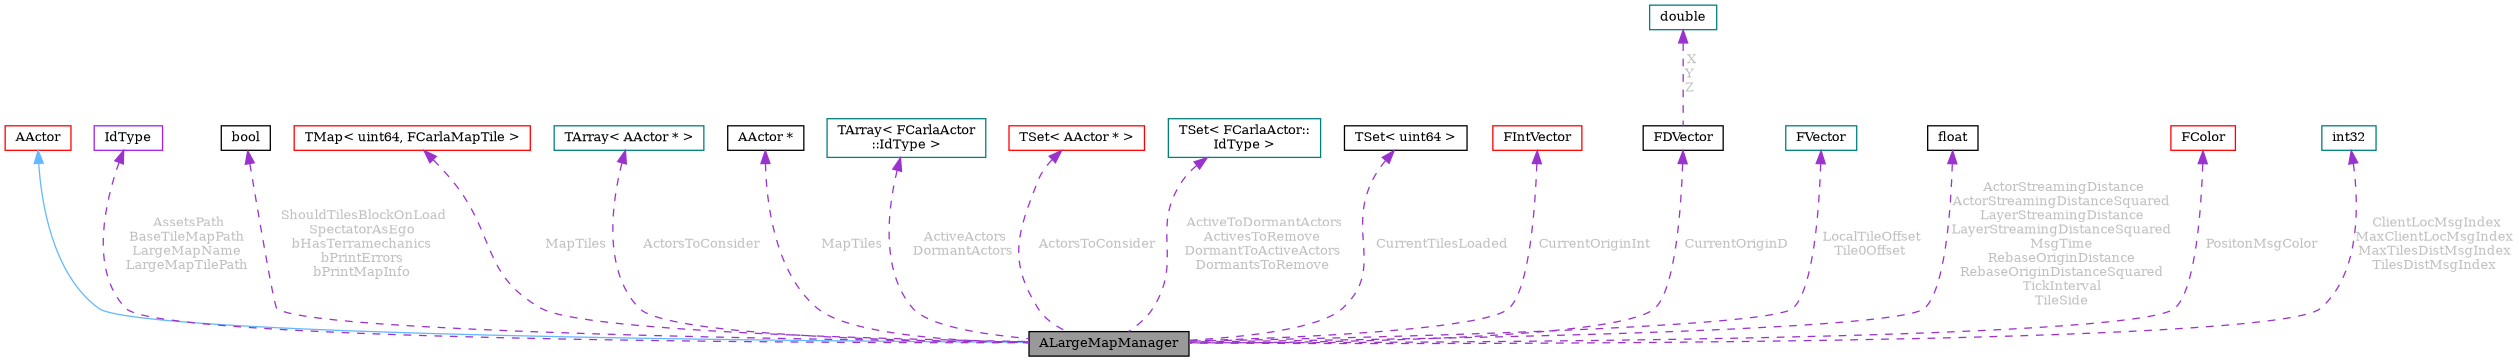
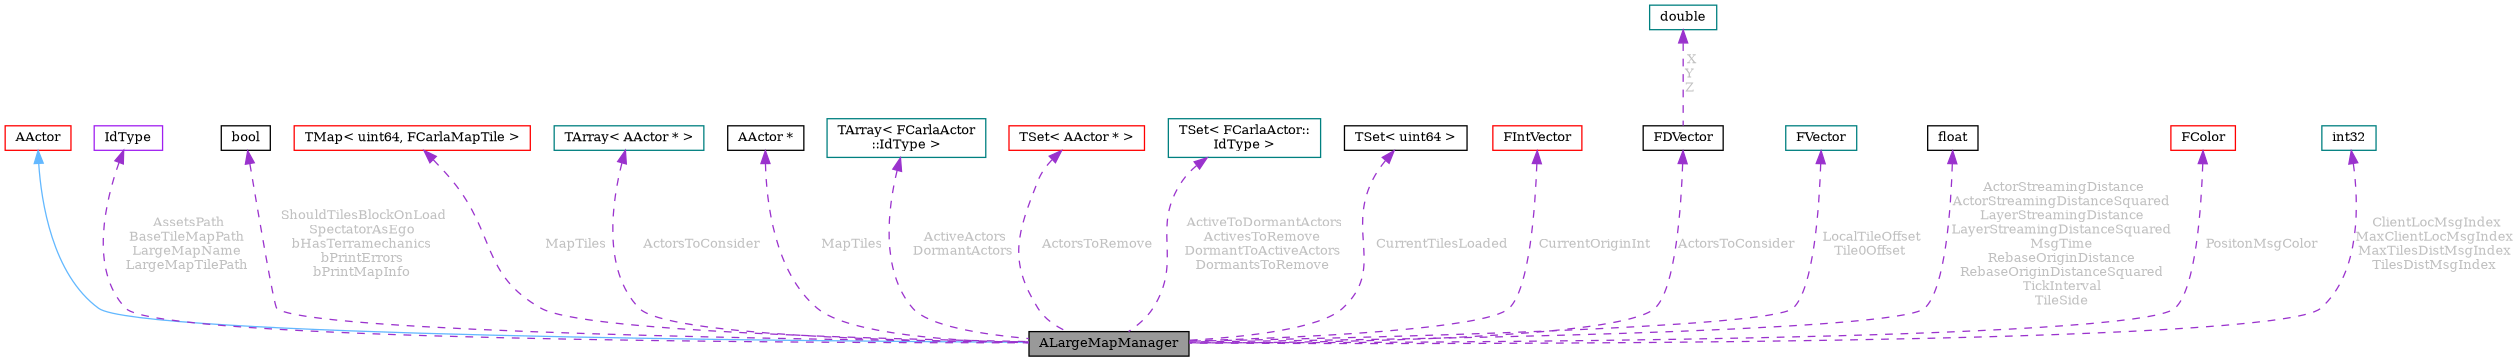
edge "ALargeMapManager" -> "TSet< AActor * >": label " ActorsToConsider" -> " ActorsToRemove"
edge "ALargeMapManager" -> "FDVector": label " CurrentOriginD" -> " ActorsToConsider"
